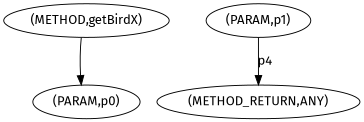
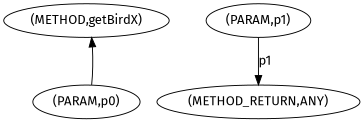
edge "(METHOD,getBirdX)" -> "(PARAM,p0)": reversed
edge "(PARAM,p1)" -> "(METHOD_RETURN,ANY)": label "p4" -> "p1"
